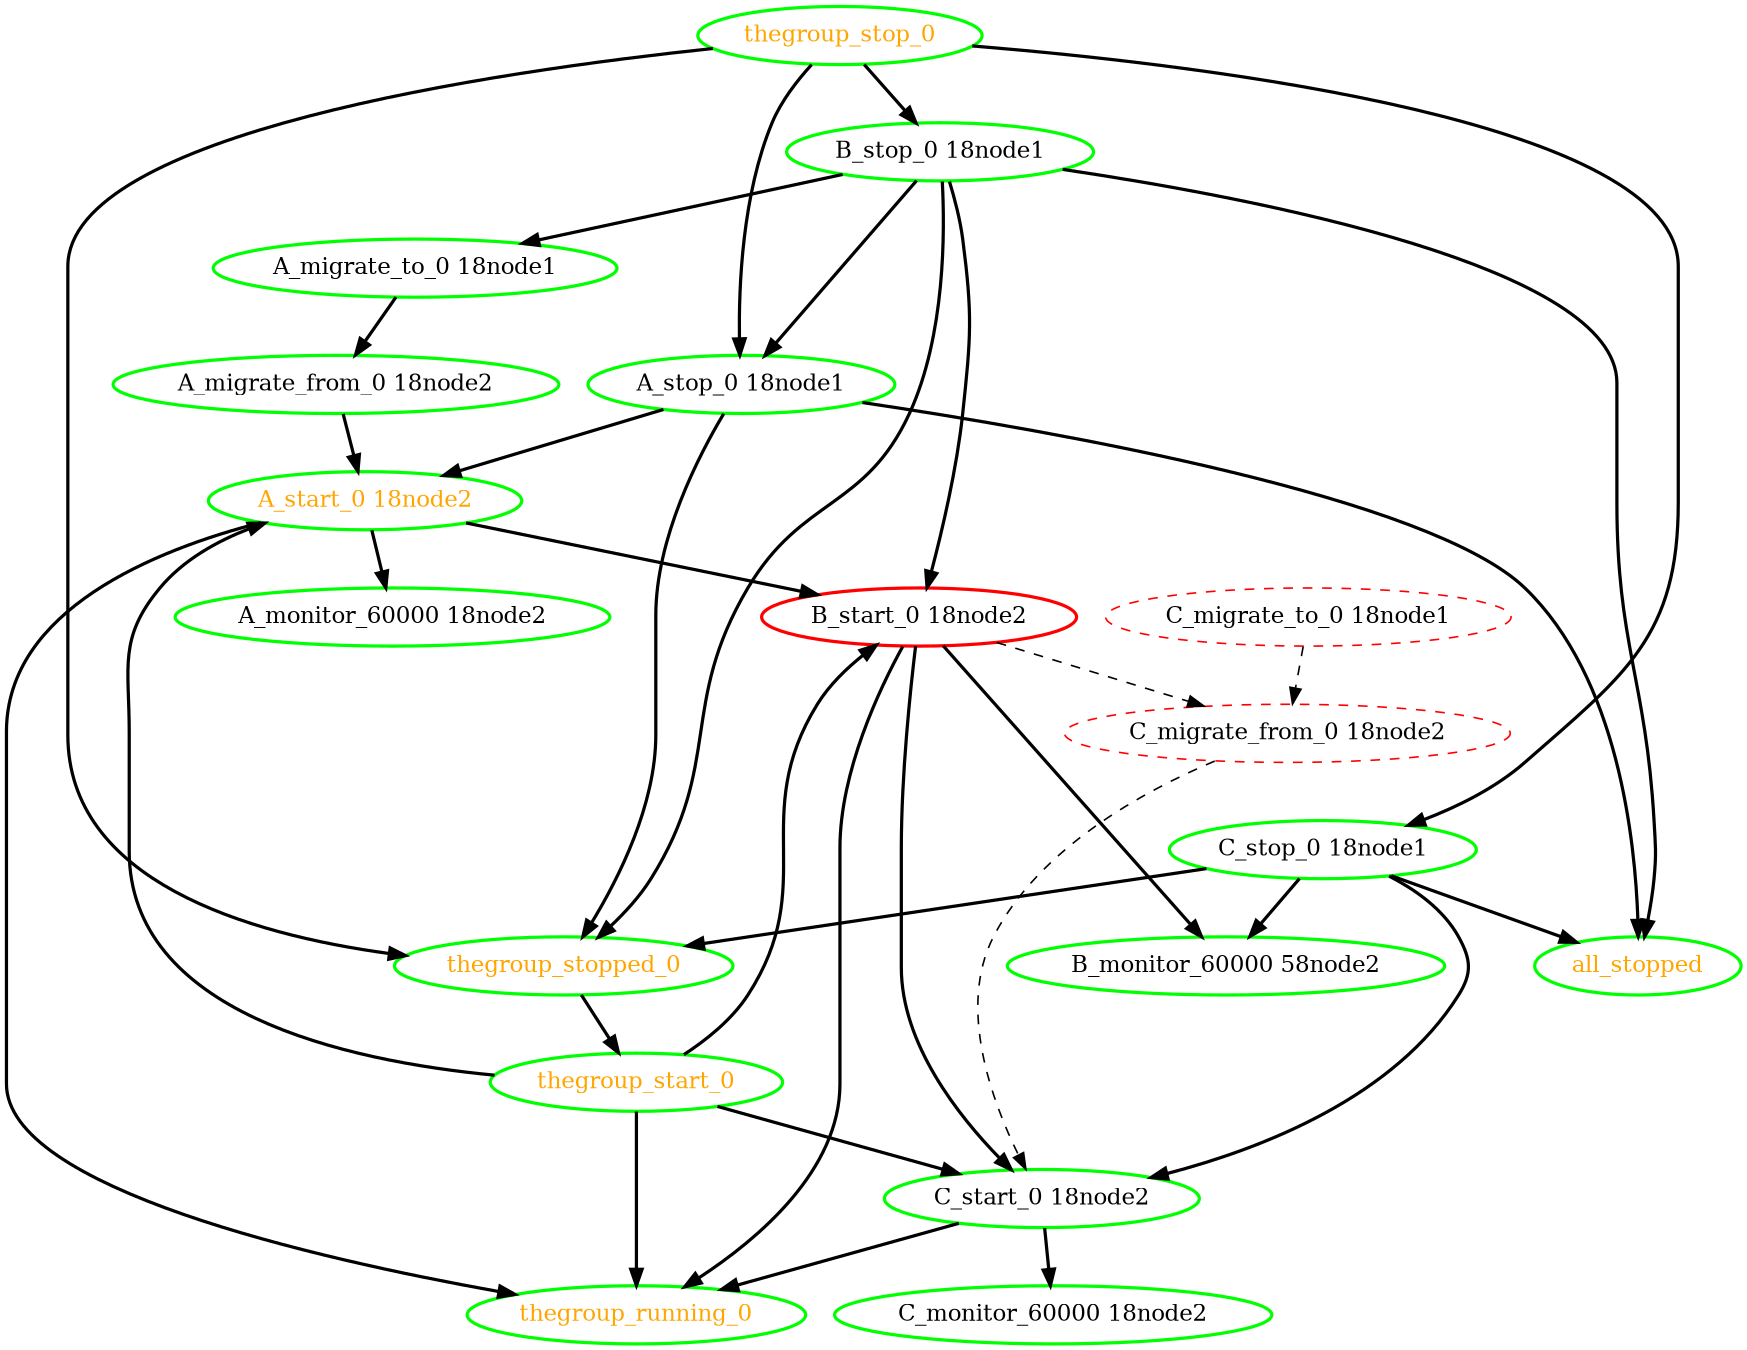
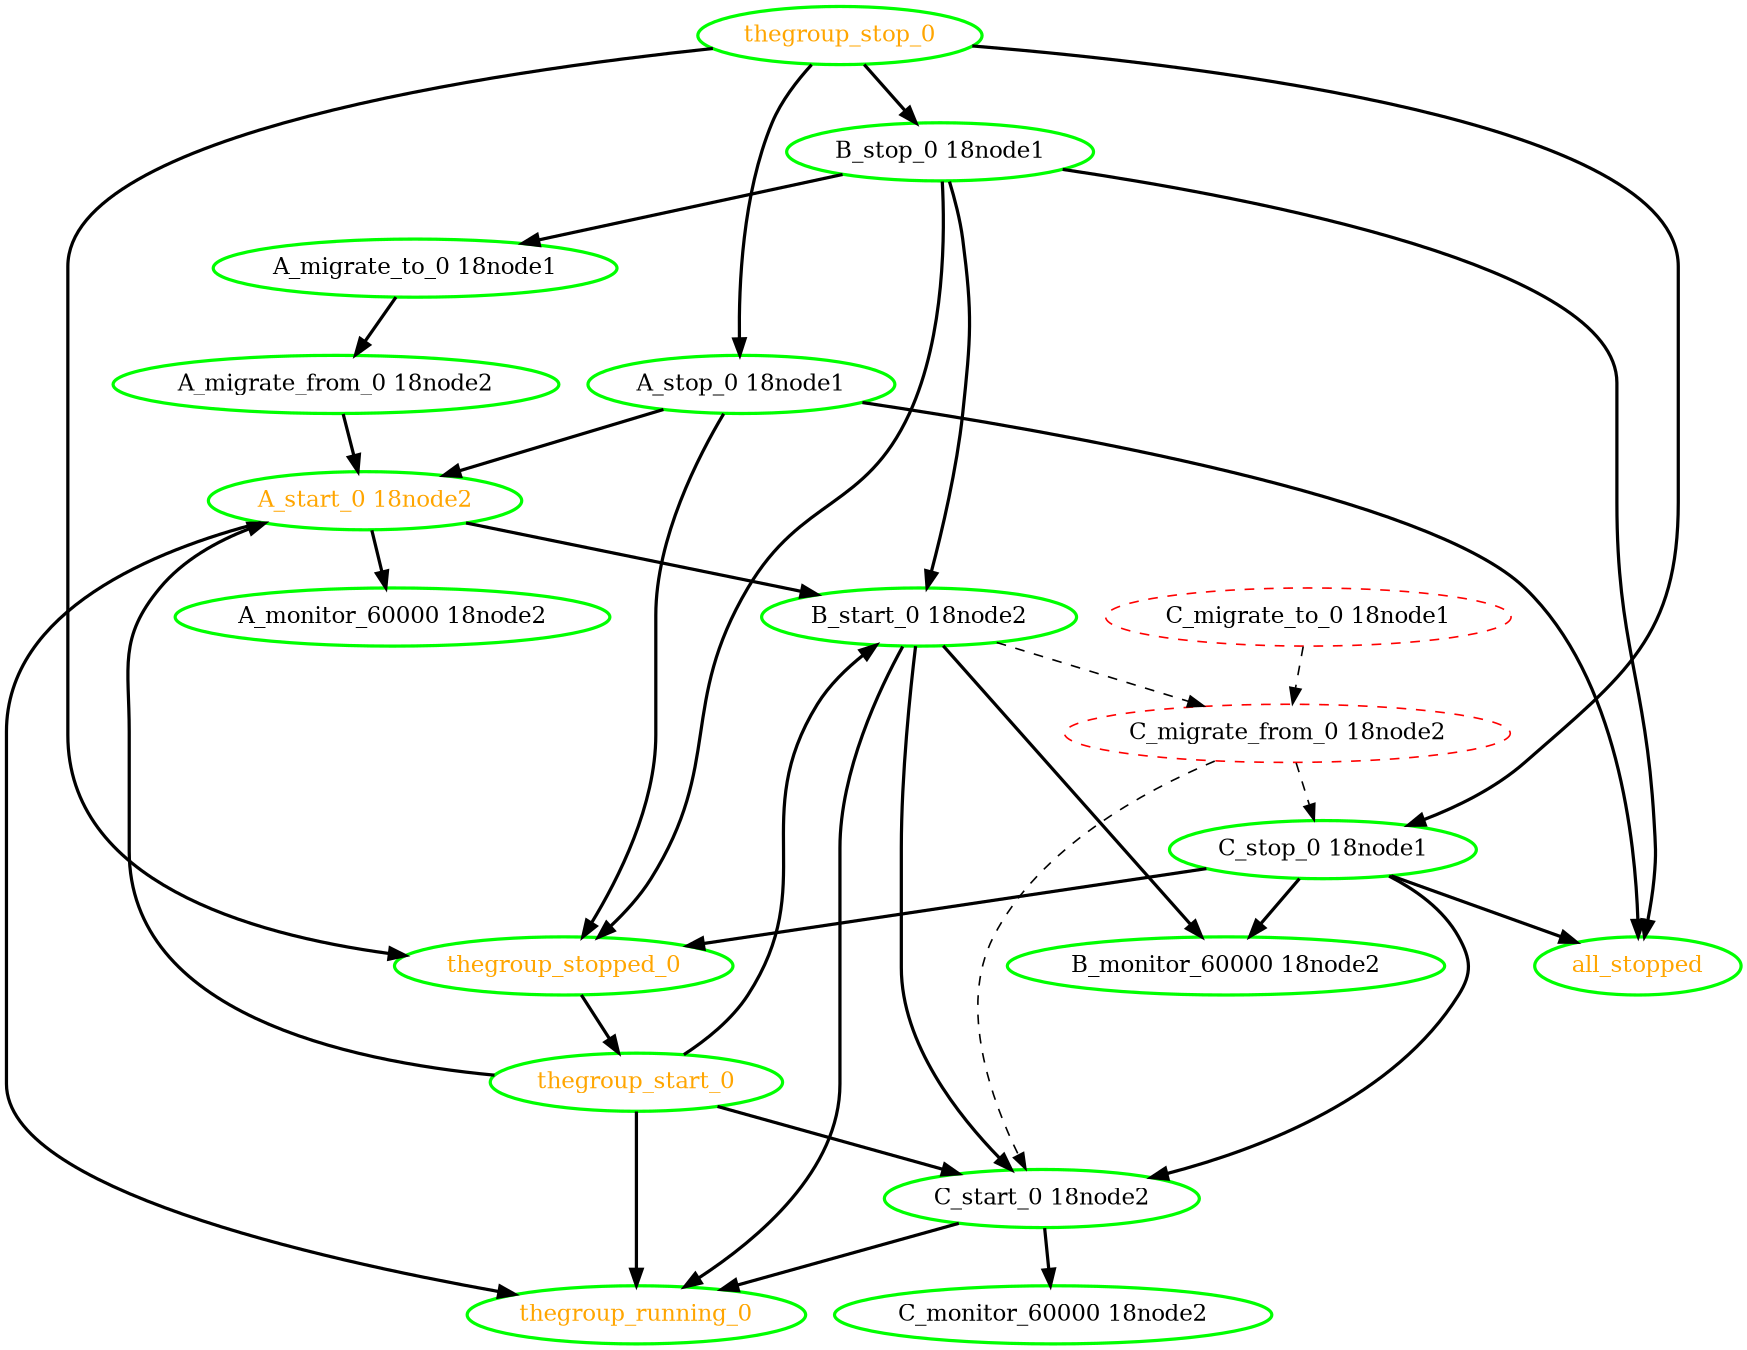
edge "B_stop_0 18node1" -> "A_stop_0 18node1": removed
node "B_start_0 18node2": color red -> green
edge "C_migrate_from_0 18node2" -> "C_stop_0 18node1": added
node "B_monitor_60000 58node2": label "B_monitor_60000 58node2" -> "B_monitor_60000 18node2"
